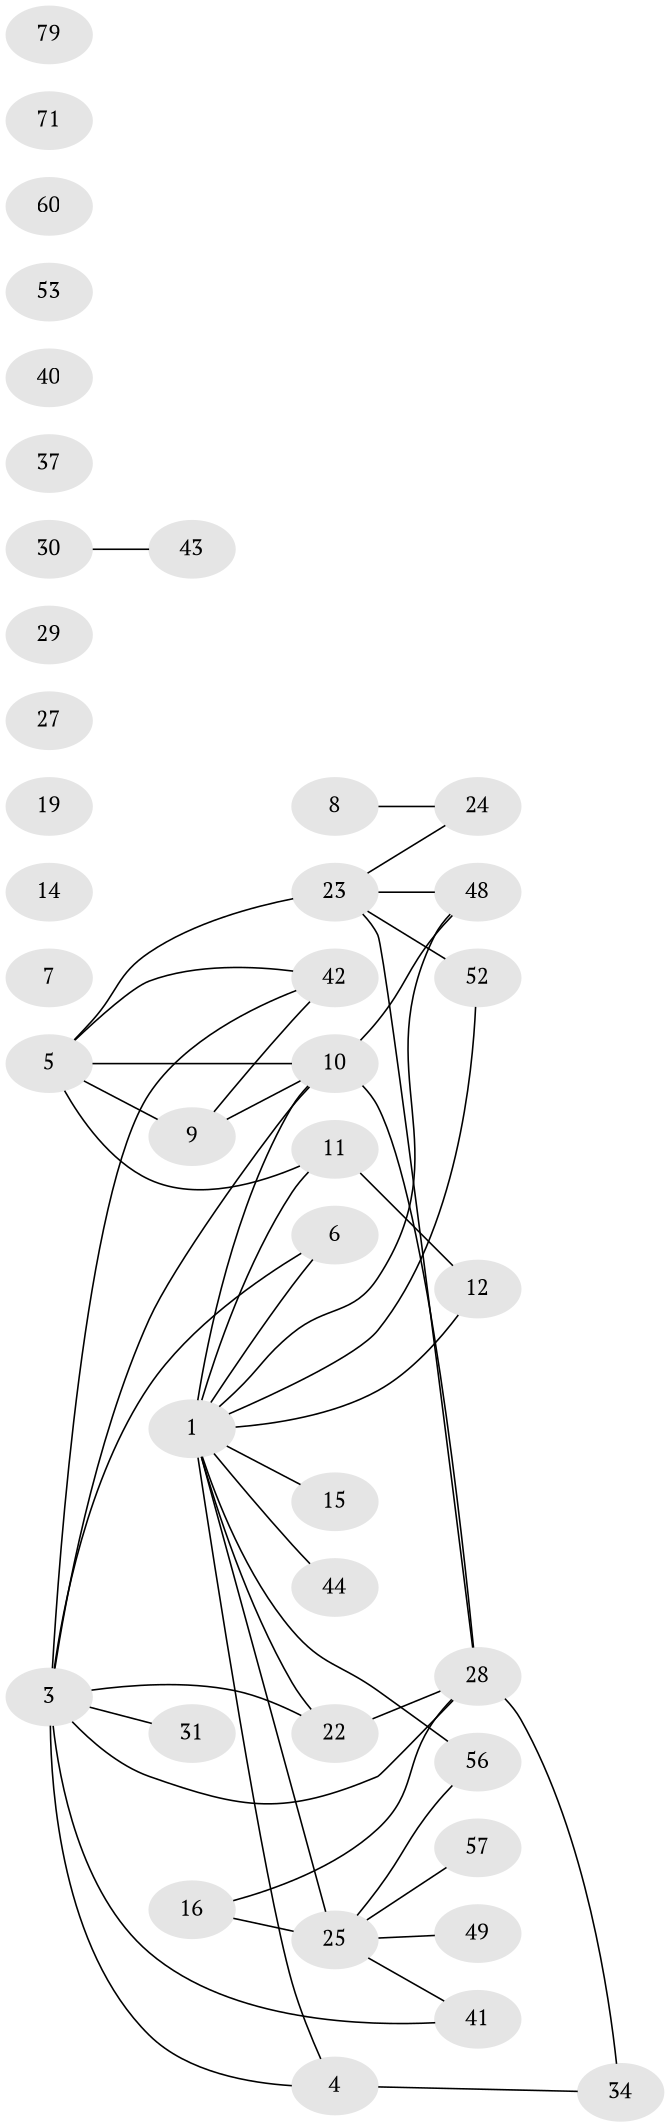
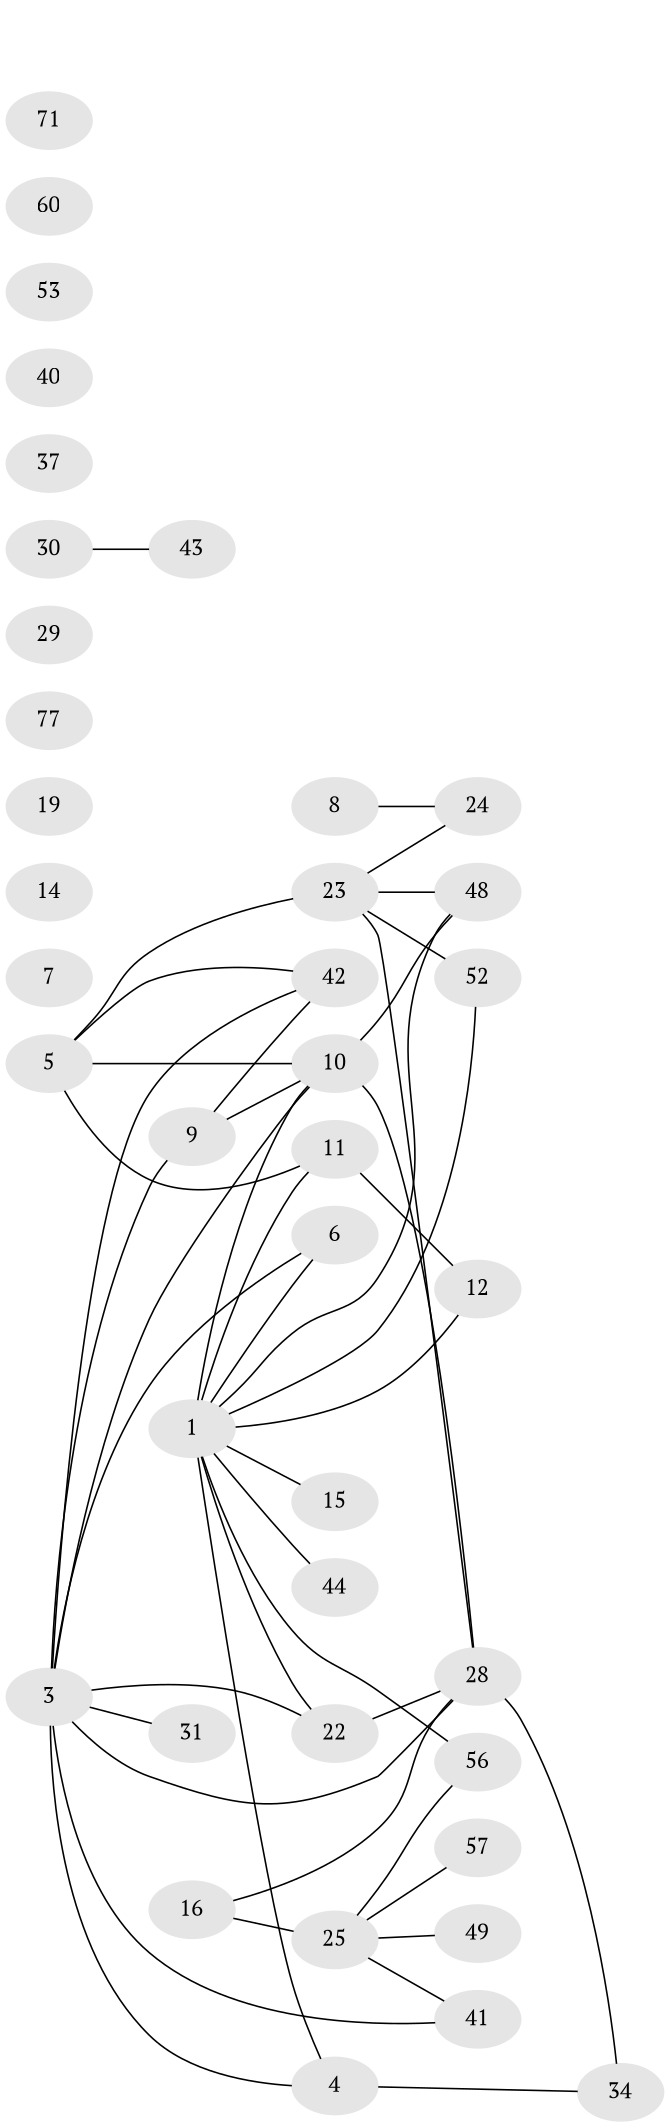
node "79": removed
node "27": label "27" -> "77"
edge "5" -- "9": now "3" -- "9"
edge "1" -- "25": removed
